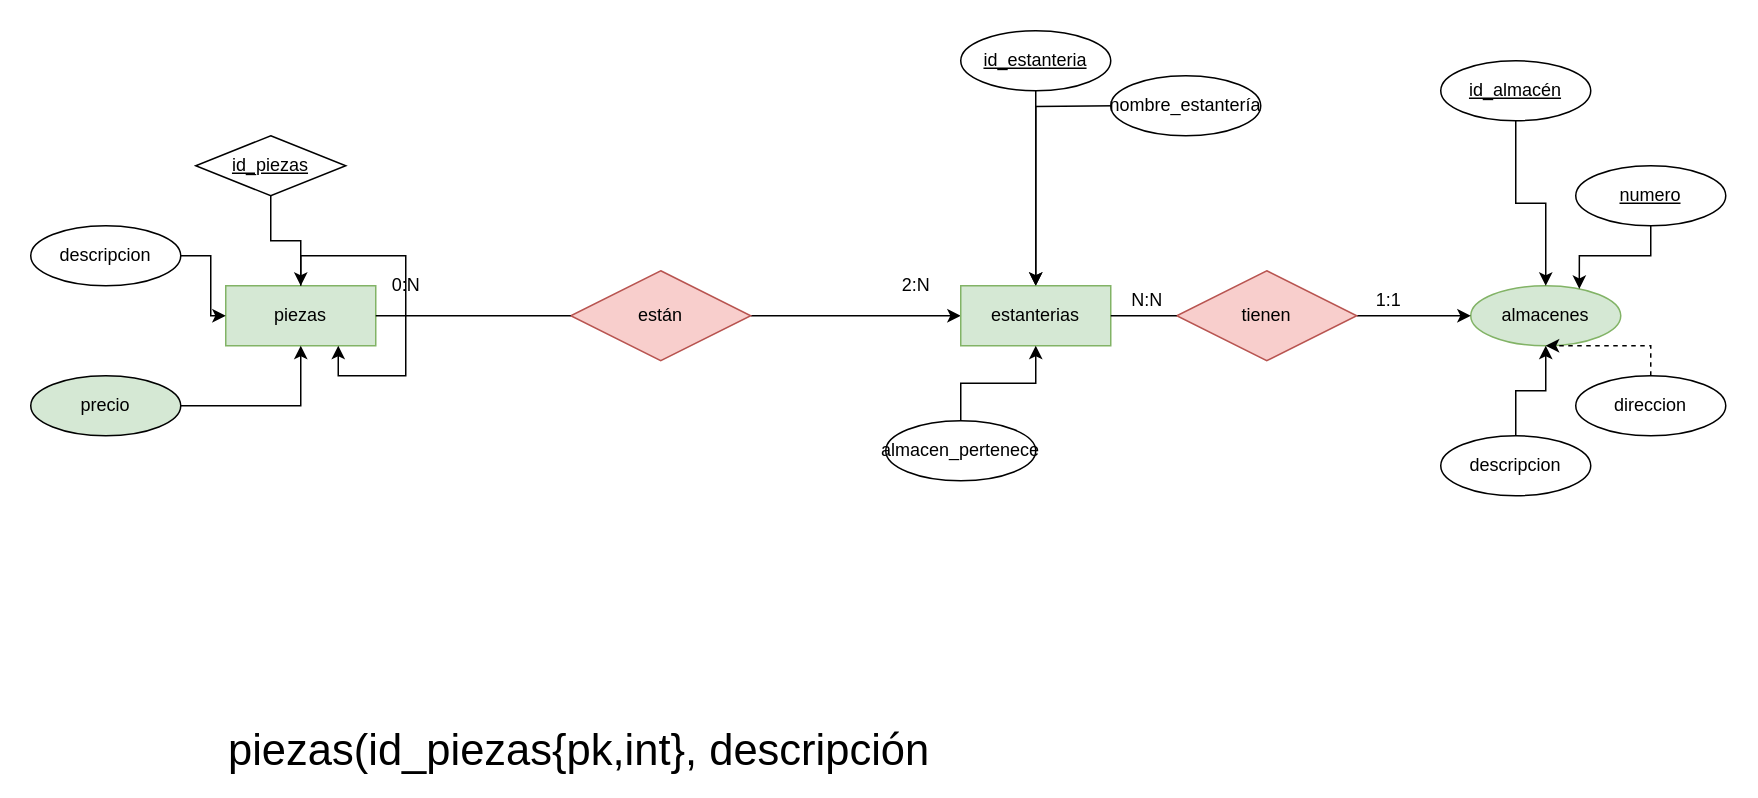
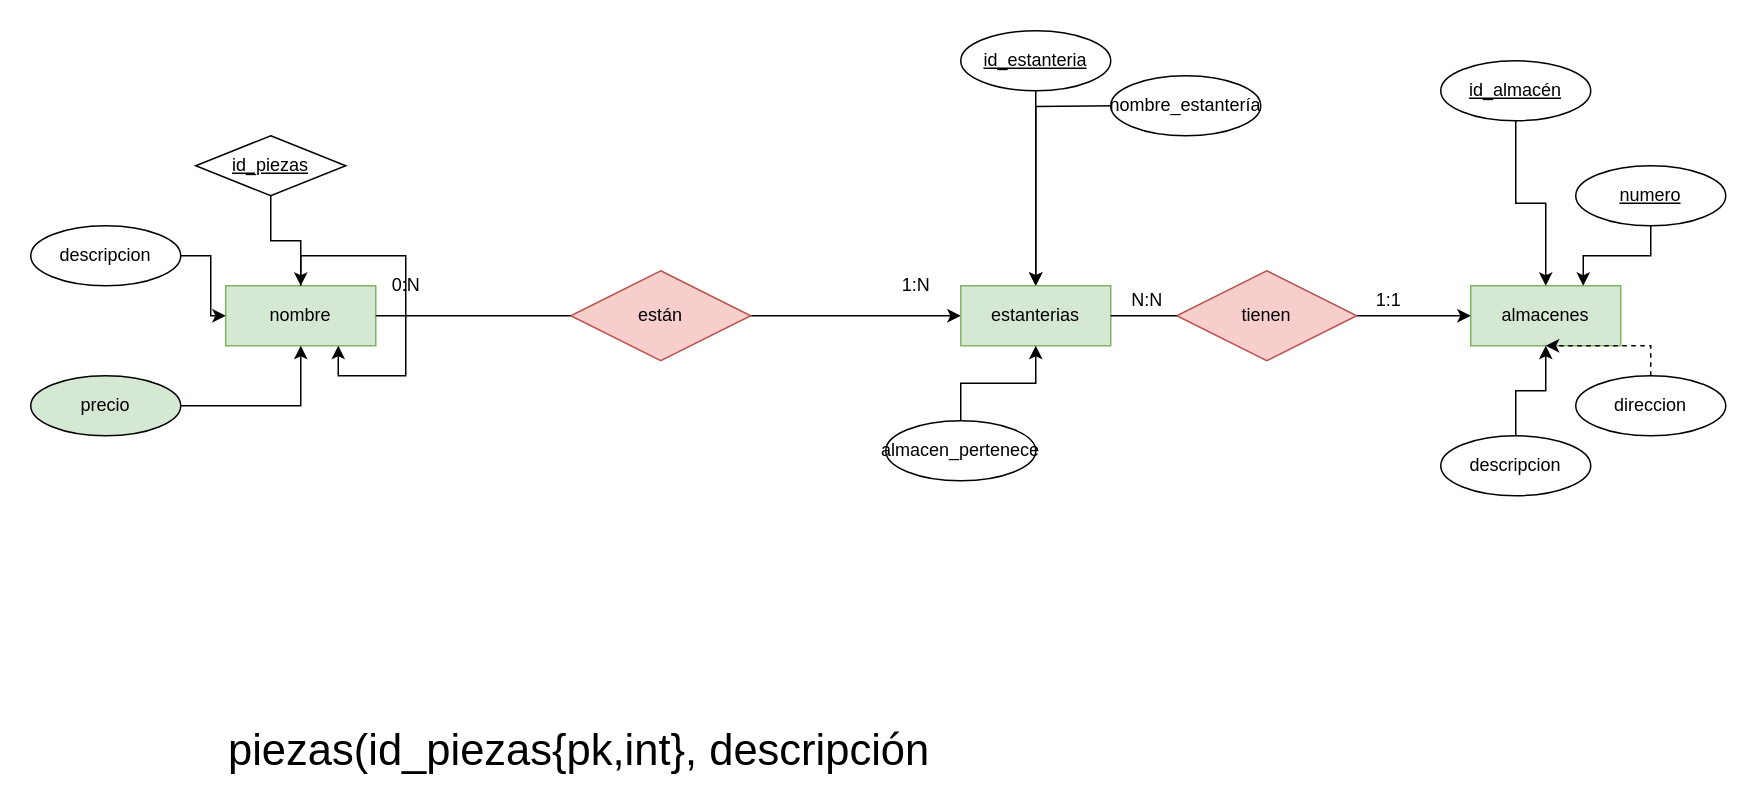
node "2:N": label "2:N" -> "1:N"
node "piezas": label "piezas" -> "nombre"
node "almacenes": shape ellipse -> rectangle
